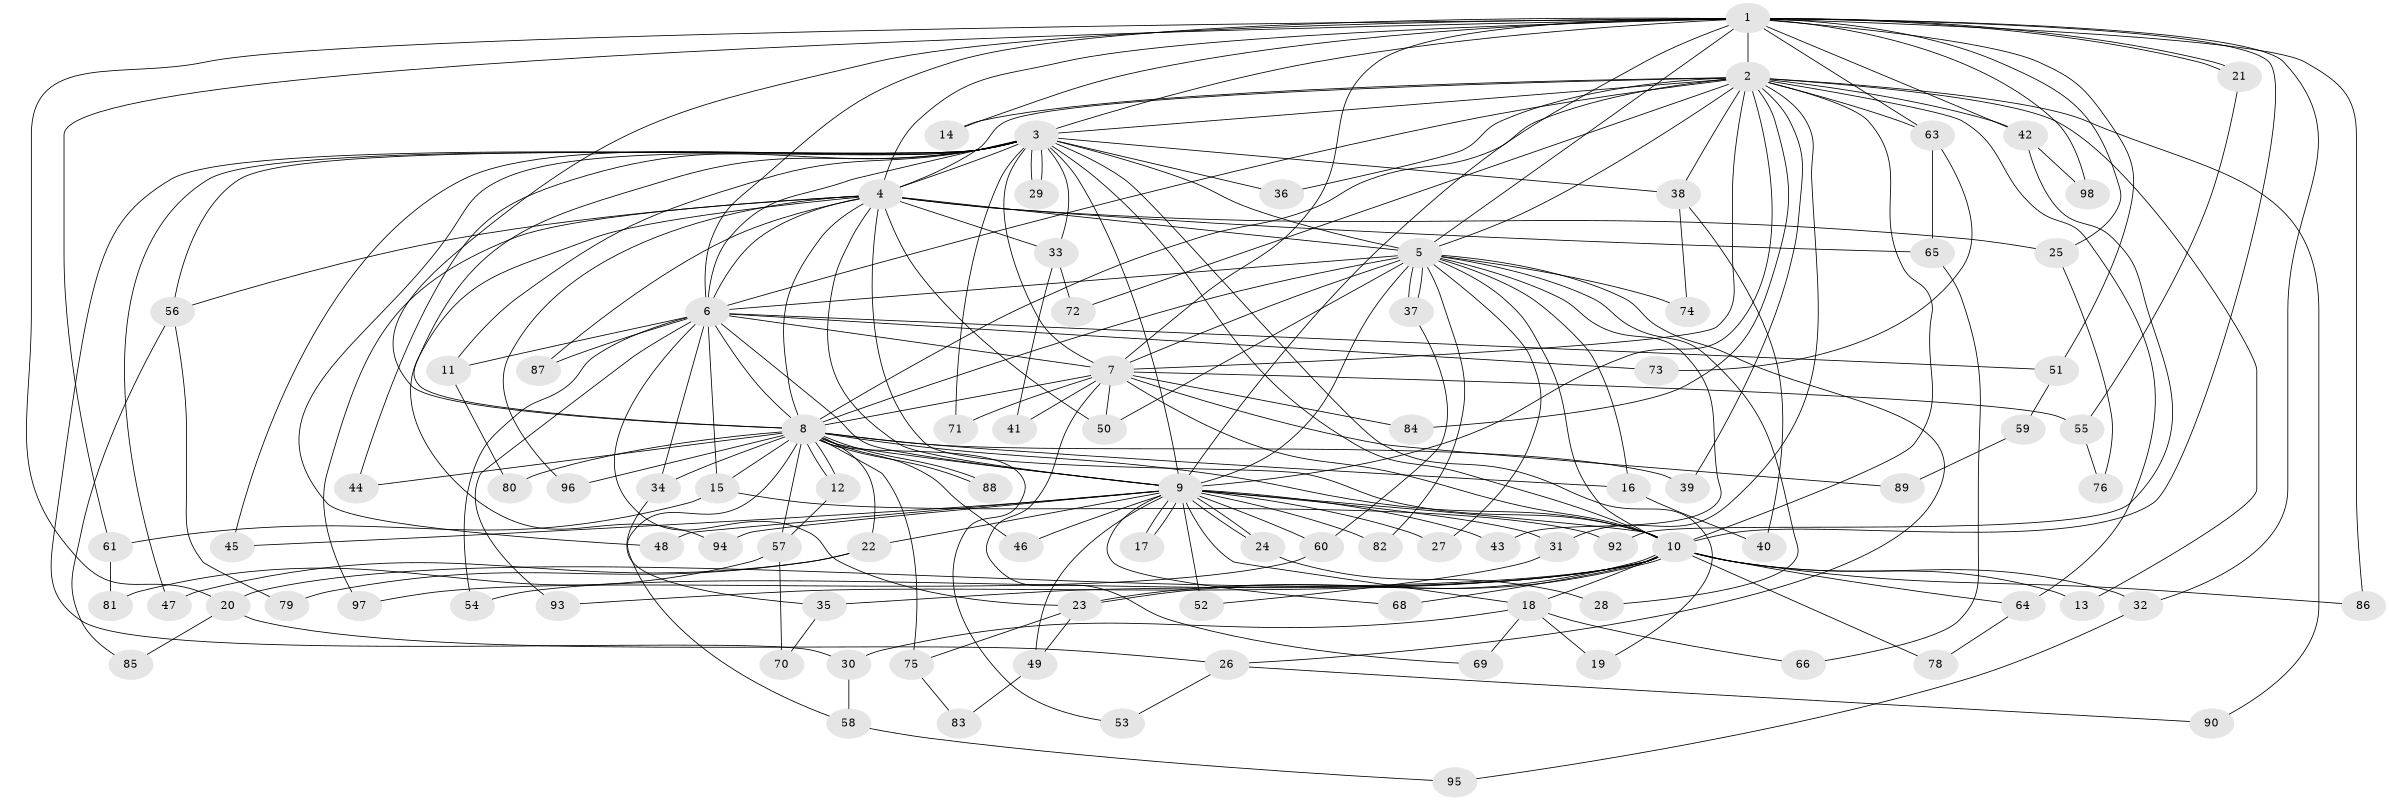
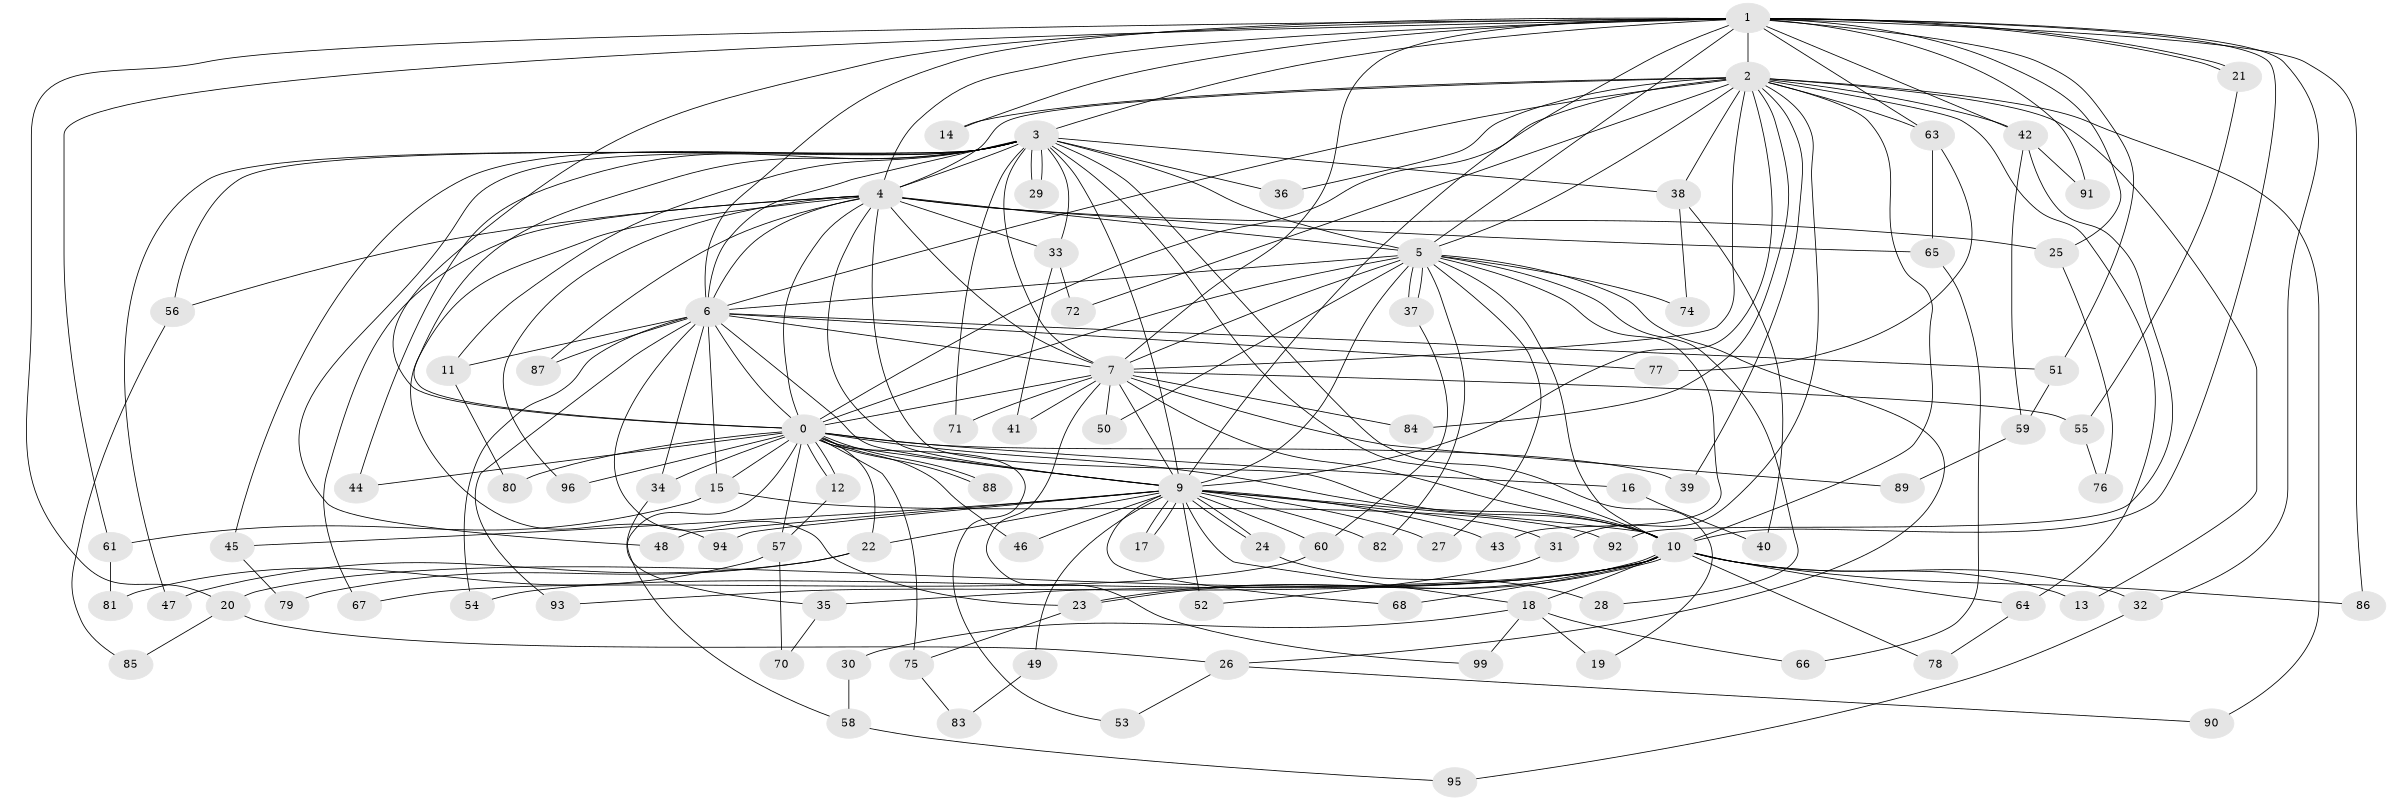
edge "2" -- "3": removed
node "98": label "98" -> "91"
edge "42" -- "59": added
edge "5" -- "16": removed
edge "4" -- "50": now "4" -- "7"
edge "3" -- "30": removed
node "73": label "73" -> "77"
node "8": label "8" -> "0"
edge "7" -- "9": added
edge "56" -- "79": now "45" -- "79"
node "97": label "97" -> "67"
edge "23" -- "49": removed
node "69": label "69" -> "99"
